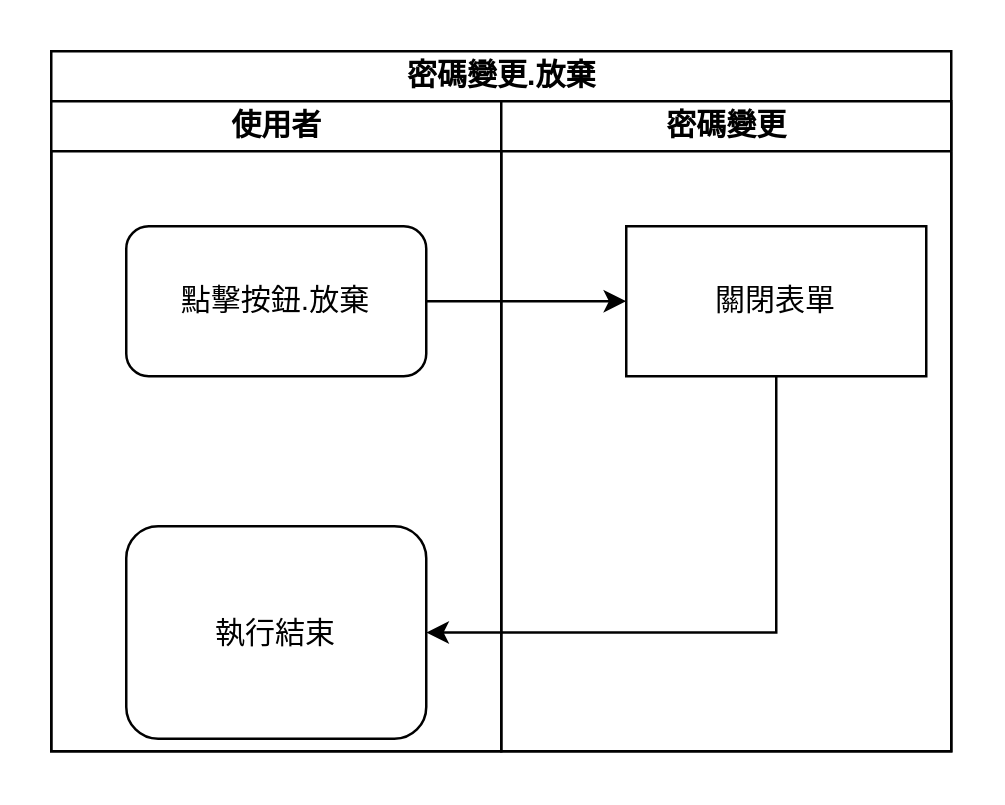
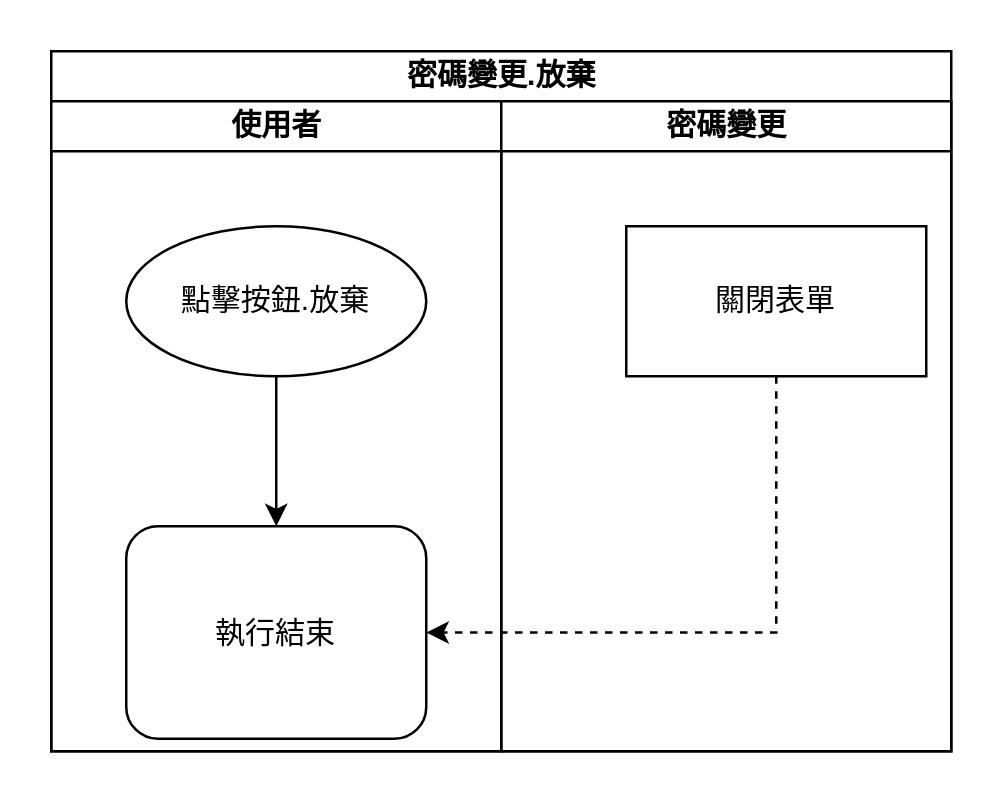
node "點擊按鈕.放棄": shape rounded rectangle -> ellipse
edge "點擊按鈕.放棄" -> "關閉表單": now "點擊按鈕.放棄" -> "執行結束"
edge "關閉表單" -> "執行結束": style solid -> dashed
